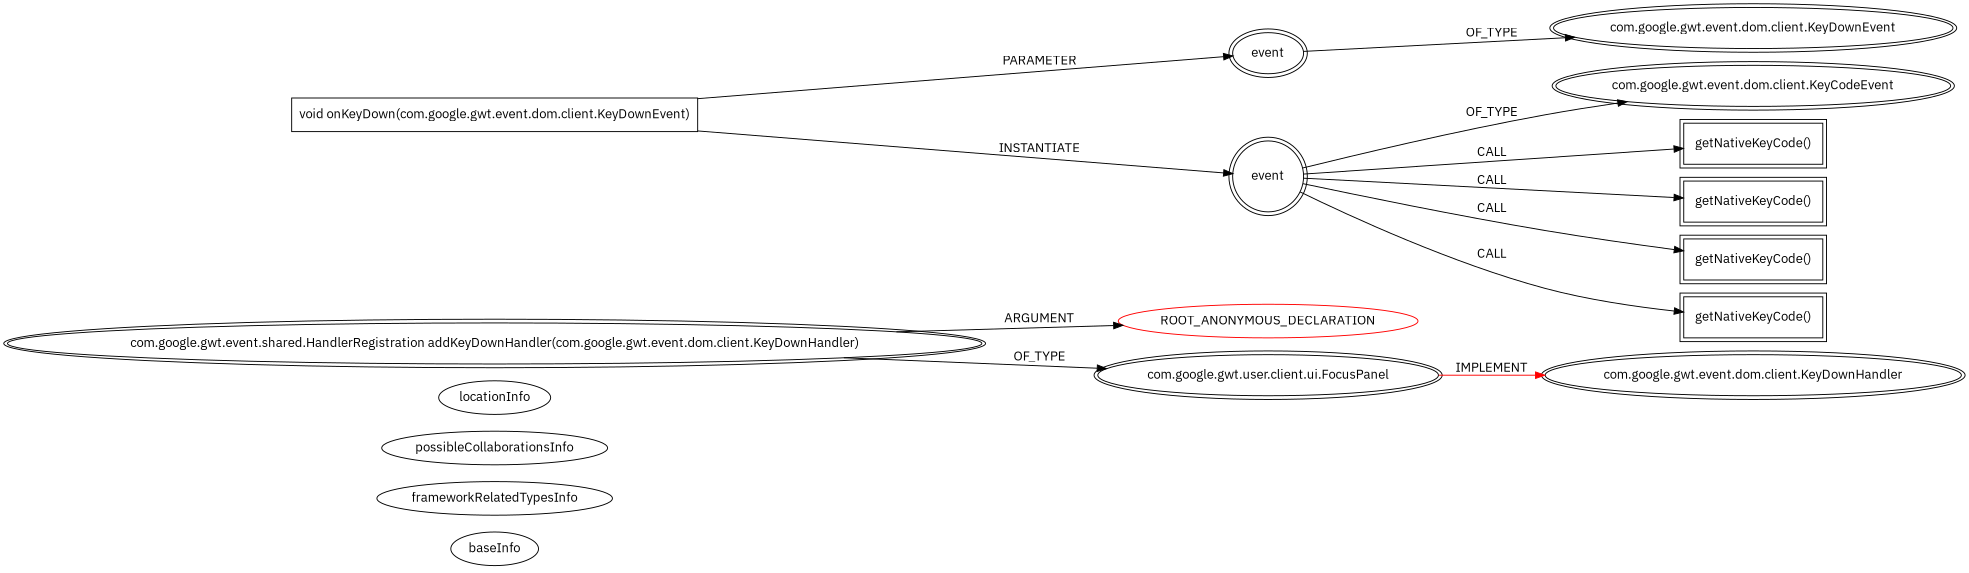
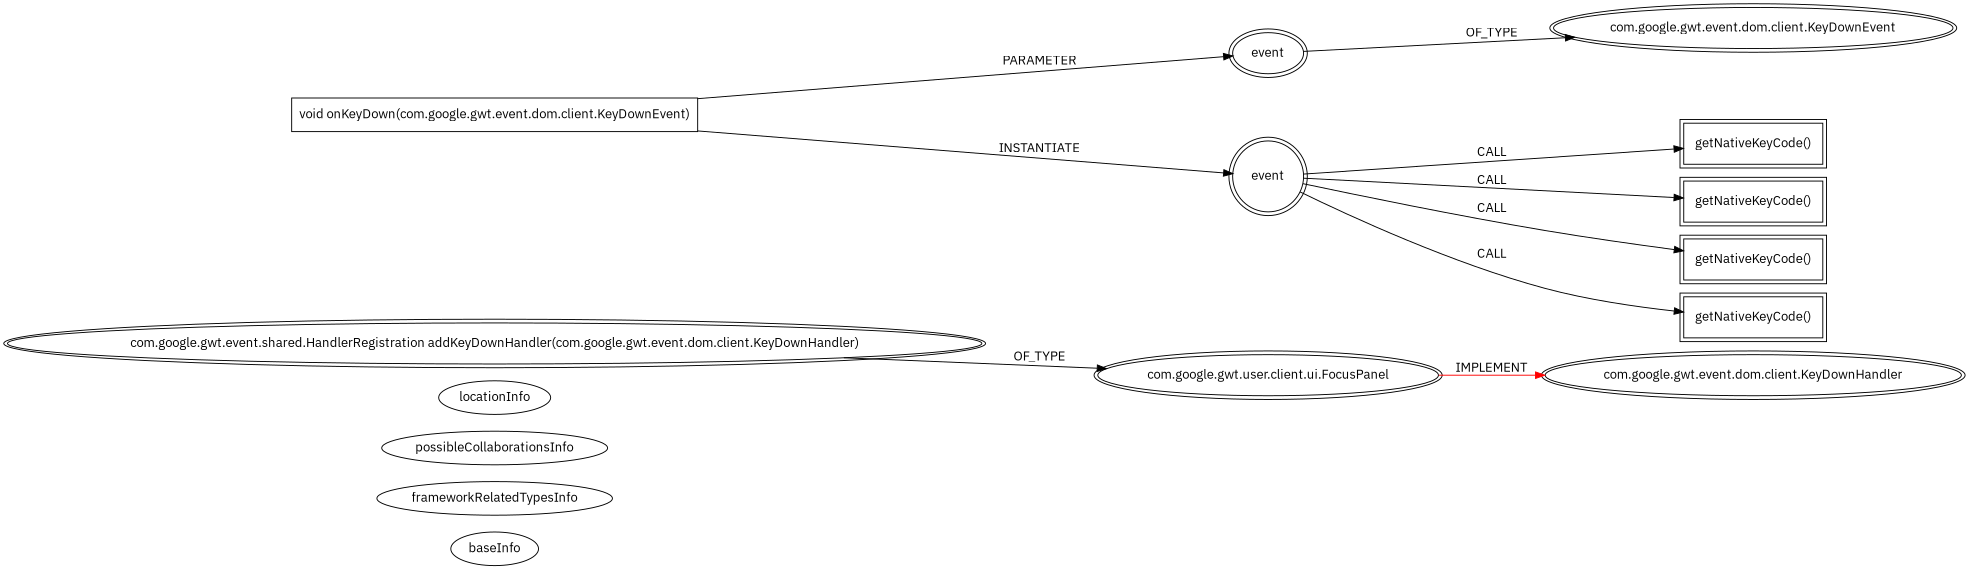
node "com.google.gwt.event.dom.client.KeyCodeEvent": removed
node "ROOT_ANONYMOUS_DECLARATION": removed
